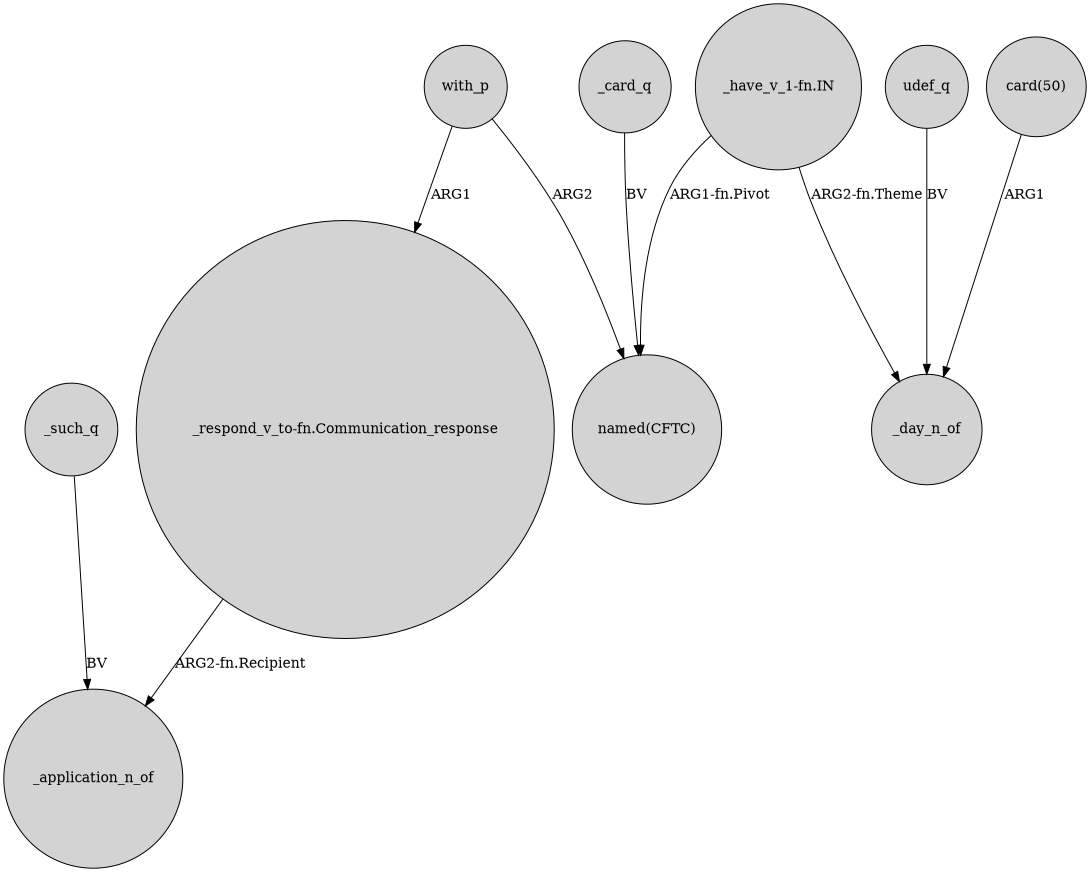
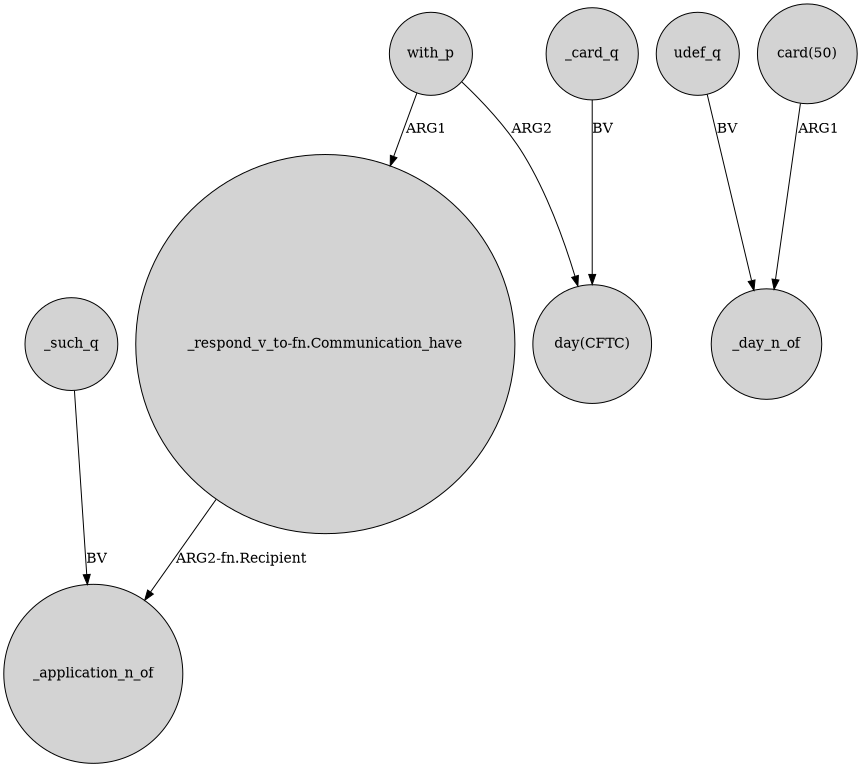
node "_have_v_1-fn.IN": removed
node "_respond_v_to-fn.Communication_response": label "_respond_v_to-fn.Communication_response" -> "_respond_v_to-fn.Communication_have"
node "named(CFTC)": label "named(CFTC)" -> "day(CFTC)"
